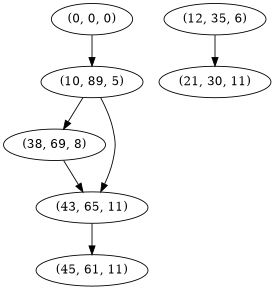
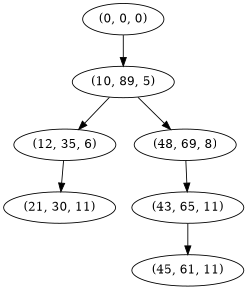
edge "(10, 89, 5)" -> "(43, 65, 11)": now "(10, 89, 5)" -> "(12, 35, 6)"
node "(38, 69, 8)": label "(38, 69, 8)" -> "(48, 69, 8)"
